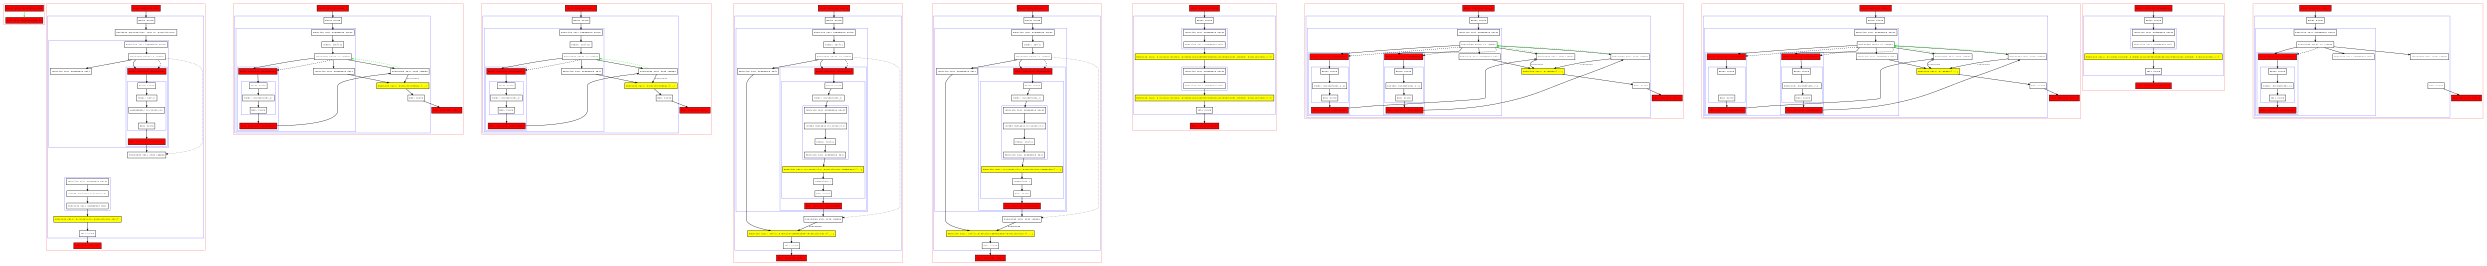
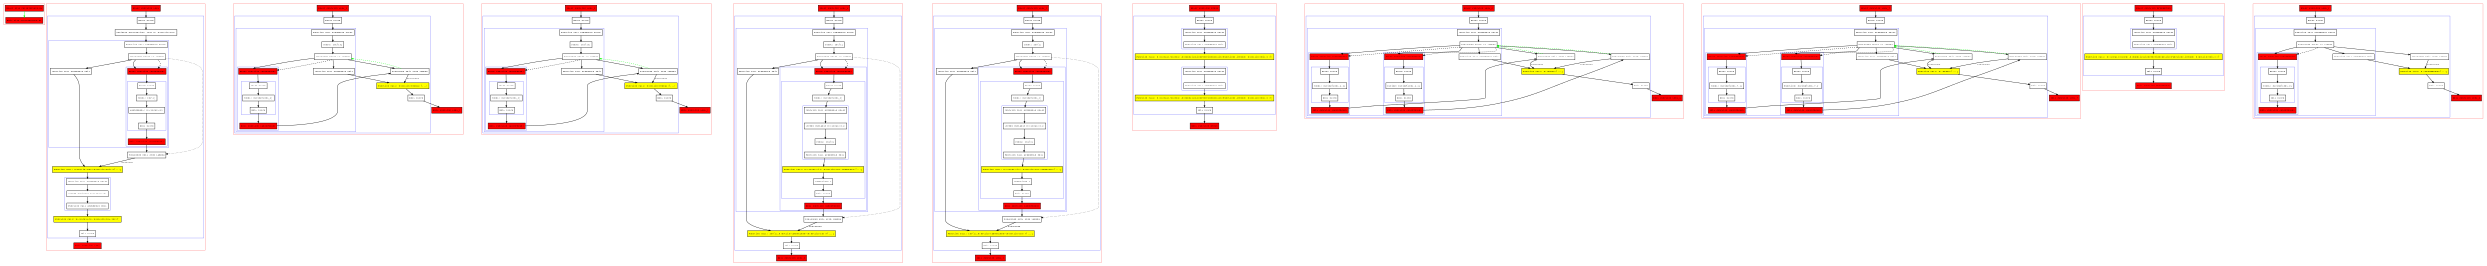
node "Function call: R|/myDummyRun|(...)": added
node "Const: String(test_7_1)": added
node "Function call: R|kotlin/run|<R|kotlin/Unit|>(...)": added
